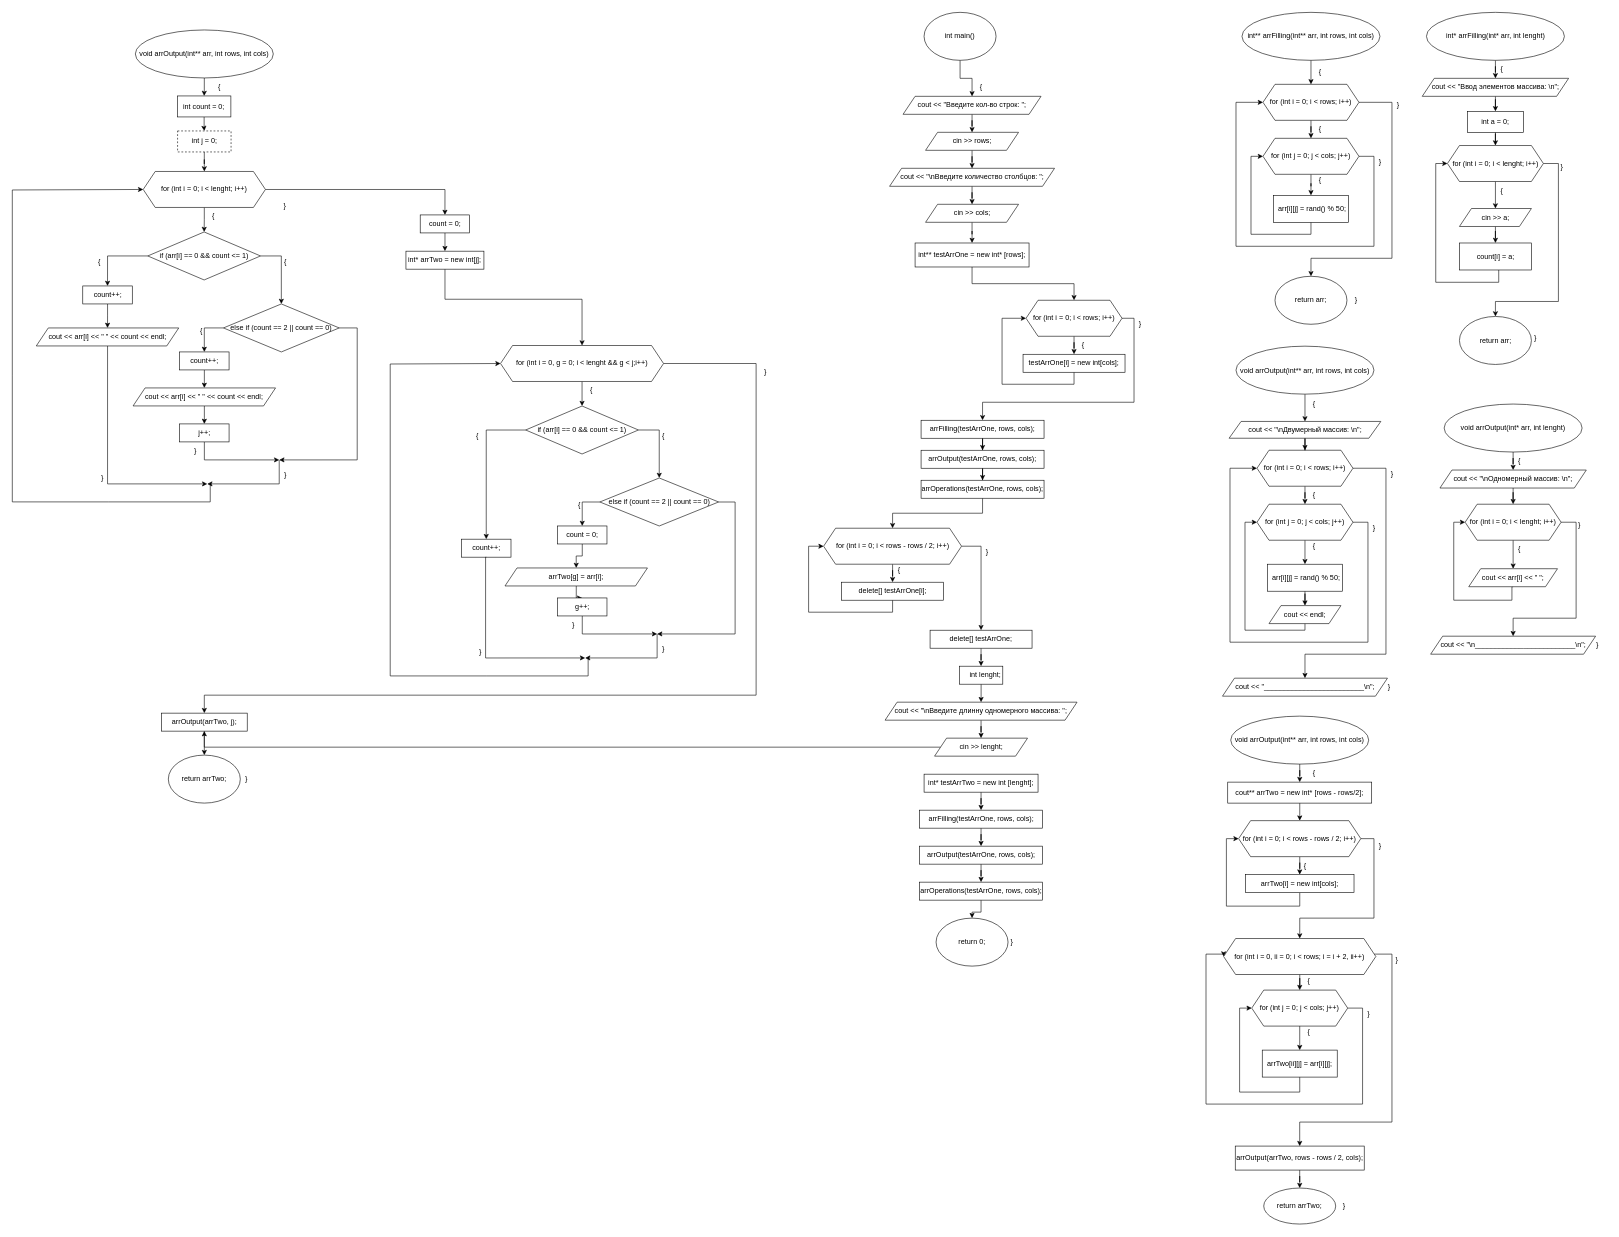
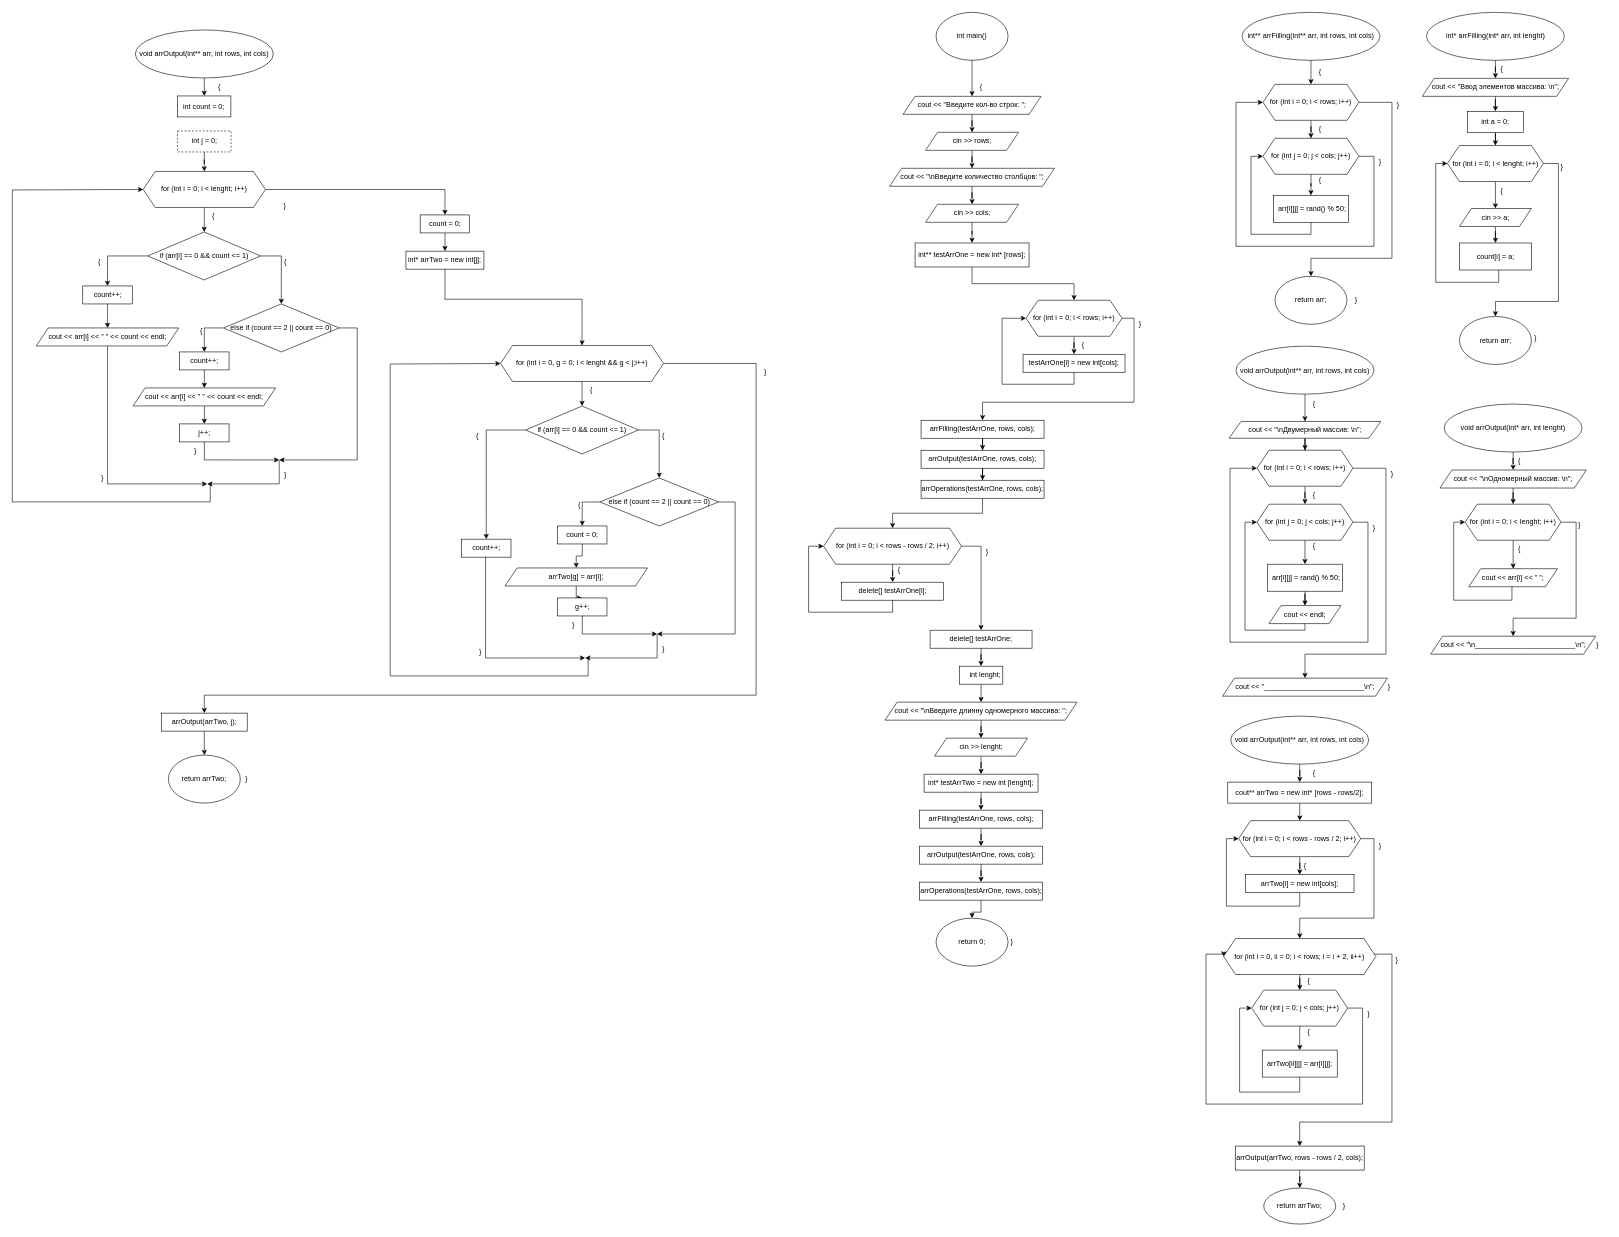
node "int main()": moved (960, 36) -> (972, 36)
edge "int count = 0;" -> "int j = 0;": removed
edge "cin >> lenght;" -> "arrOutput(arrTwo, j);": now "cin >> lenght;" -> "int* testArrTwo = new int [lenght];"
